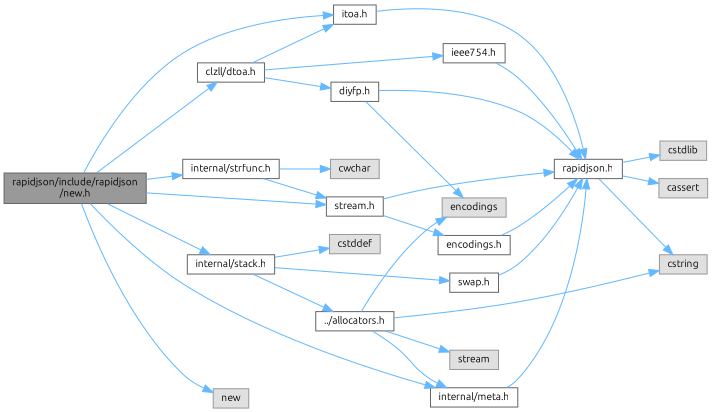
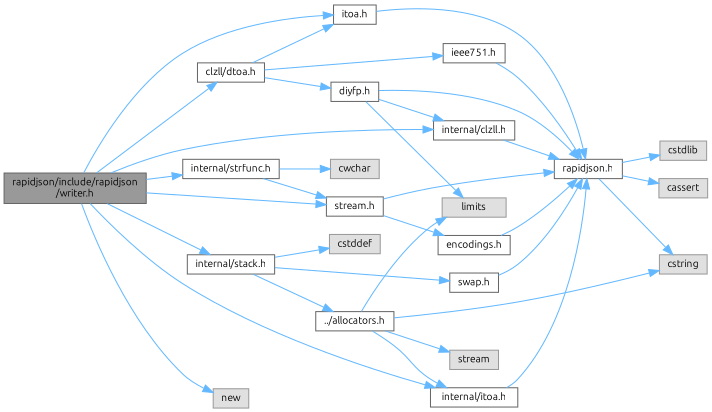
node "ieee754.h": label "ieee754.h" -> "ieee751.h"
node "internal/clzll.h": added
node "rapidjson/include/rapidjson /new.h": label "rapidjson/include/rapidjson /new.h" -> "rapidjson/include/rapidjson /writer.h"
node "encodings": label "encodings" -> "limits"
node "internal/meta.h": label "internal/meta.h" -> "internal/itoa.h"
